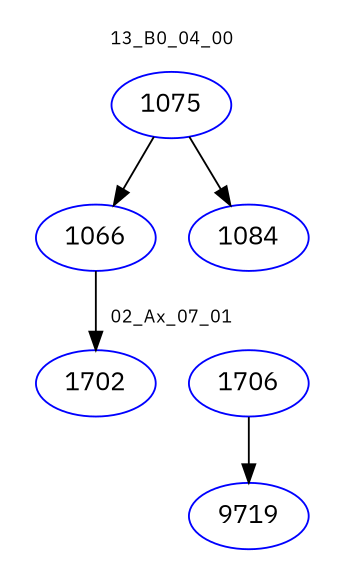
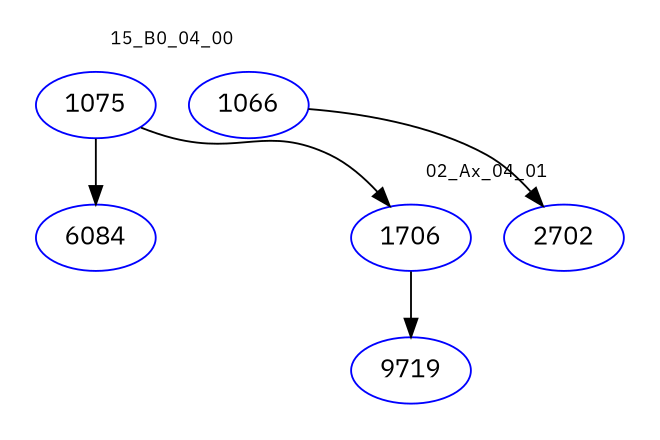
cluster "13_B0_04_00": label "13_B0_04_00" -> "15_B0_04_00"
edge "1075" -> "1066": now "1075" -> "1706"
node "1084": label "1084" -> "6084"
cluster "02_Ax_07_01": label "02_Ax_07_01" -> "02_Ax_04_01"
node "1702": label "1702" -> "2702"
